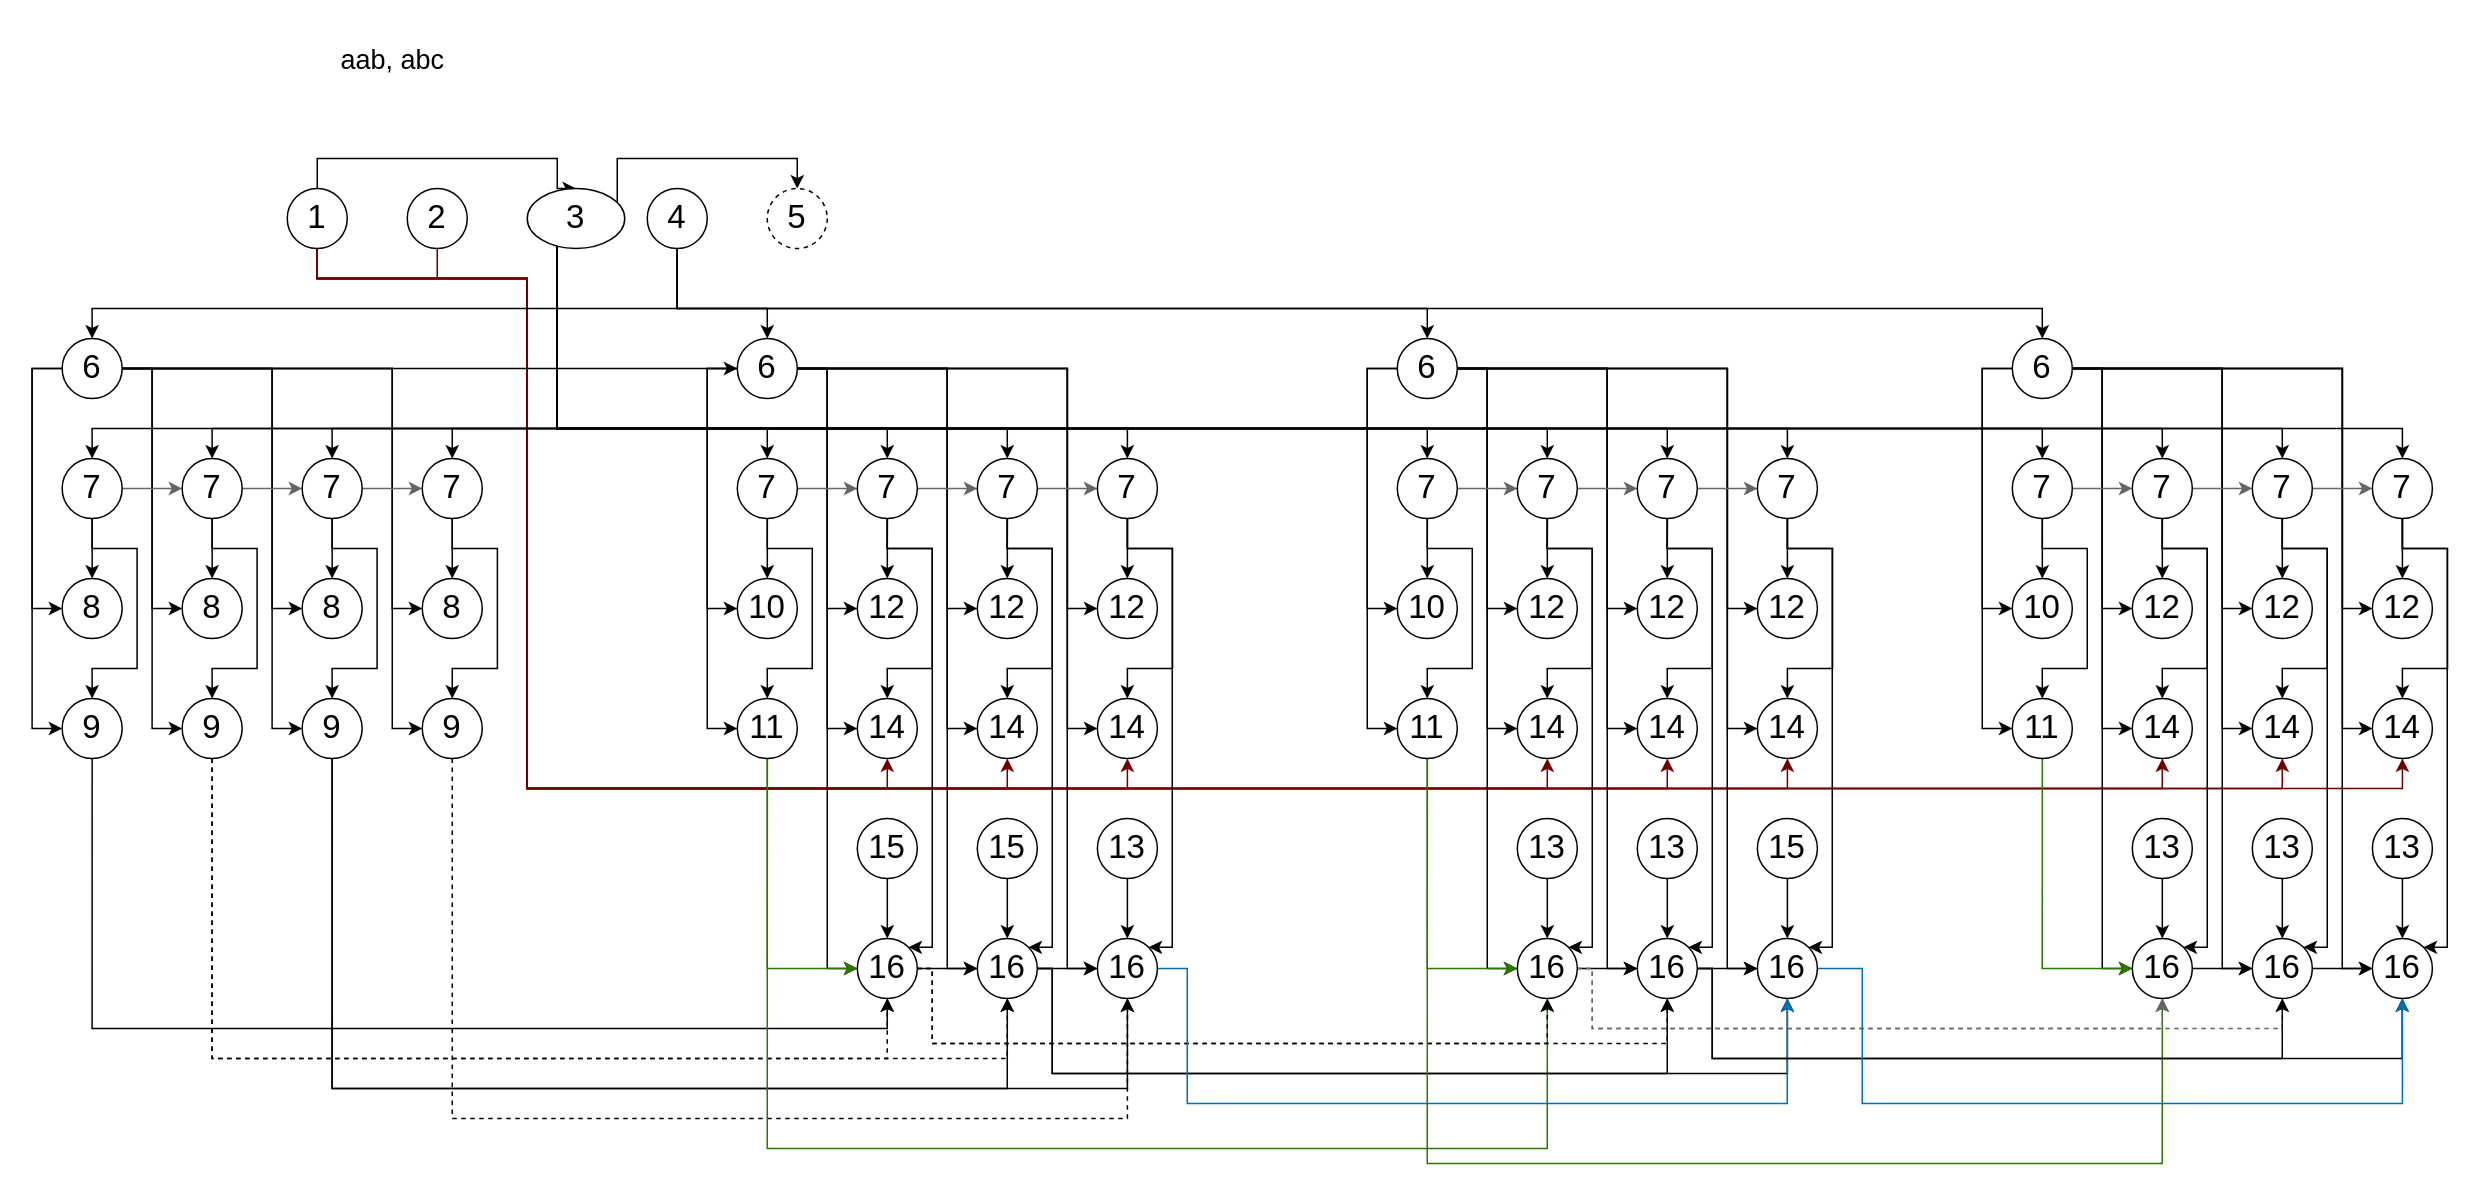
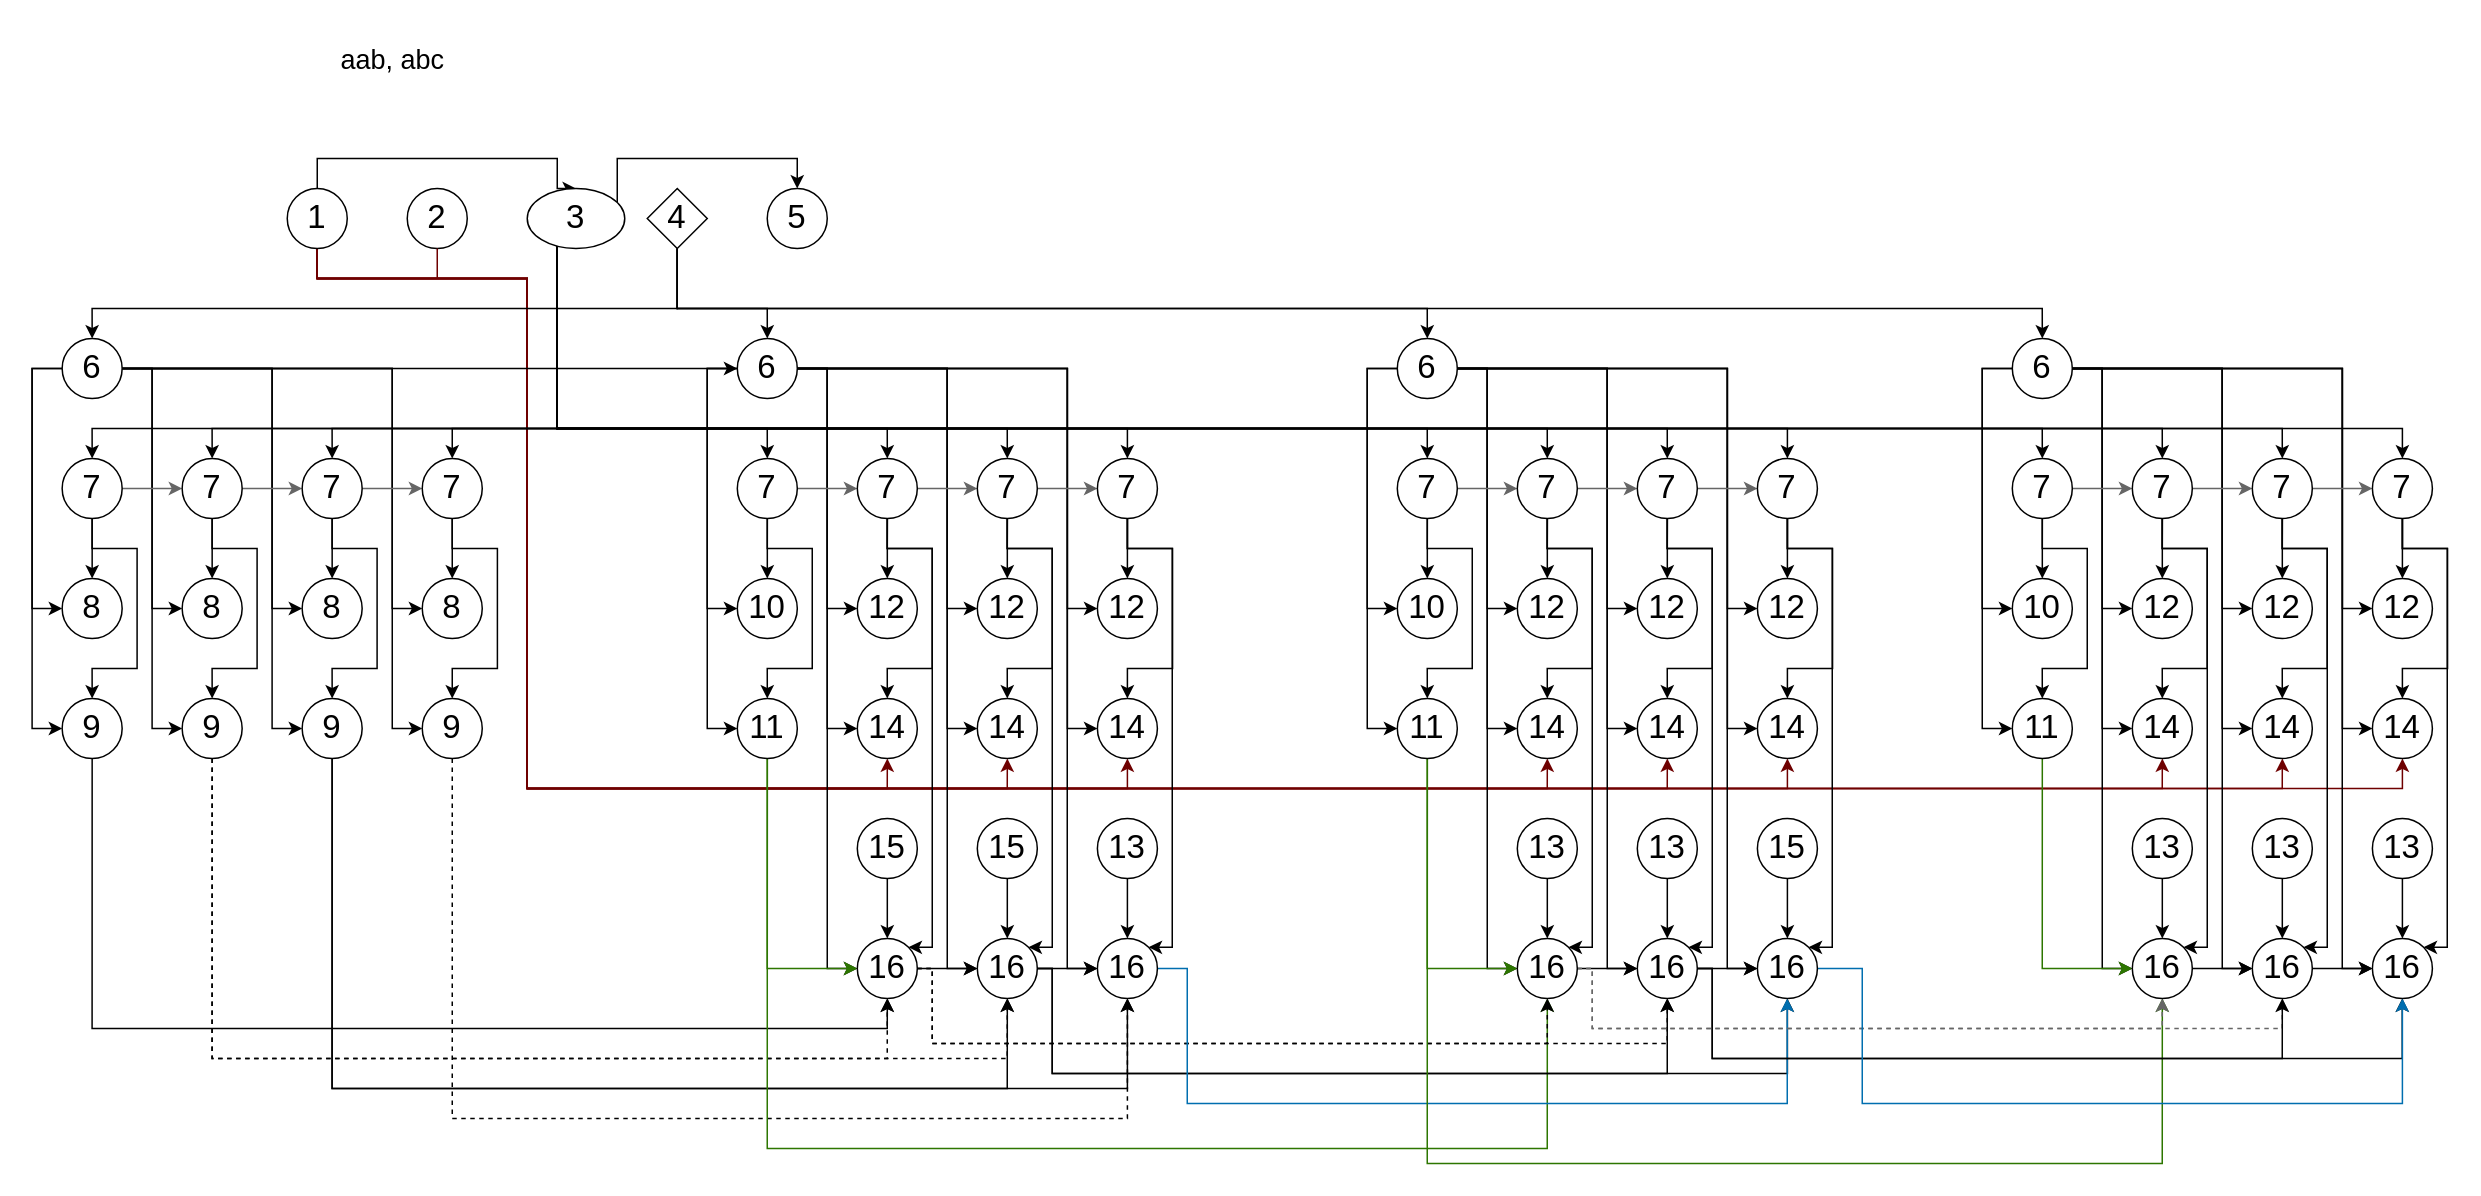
node "4": shape ellipse -> diamond
node "5": style dashed -> solid
